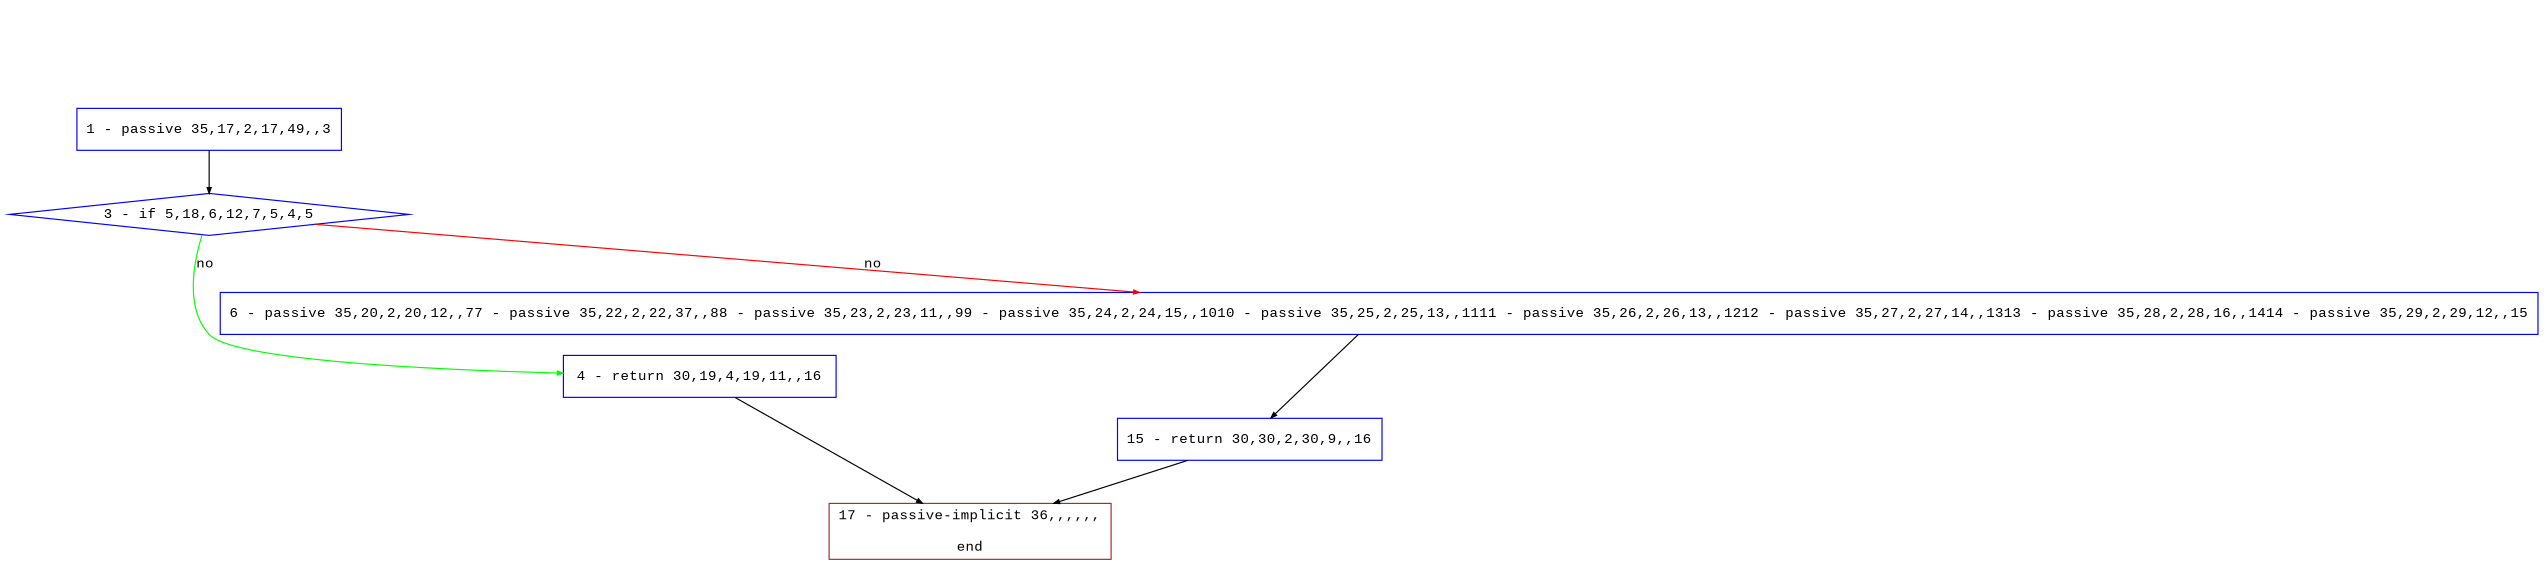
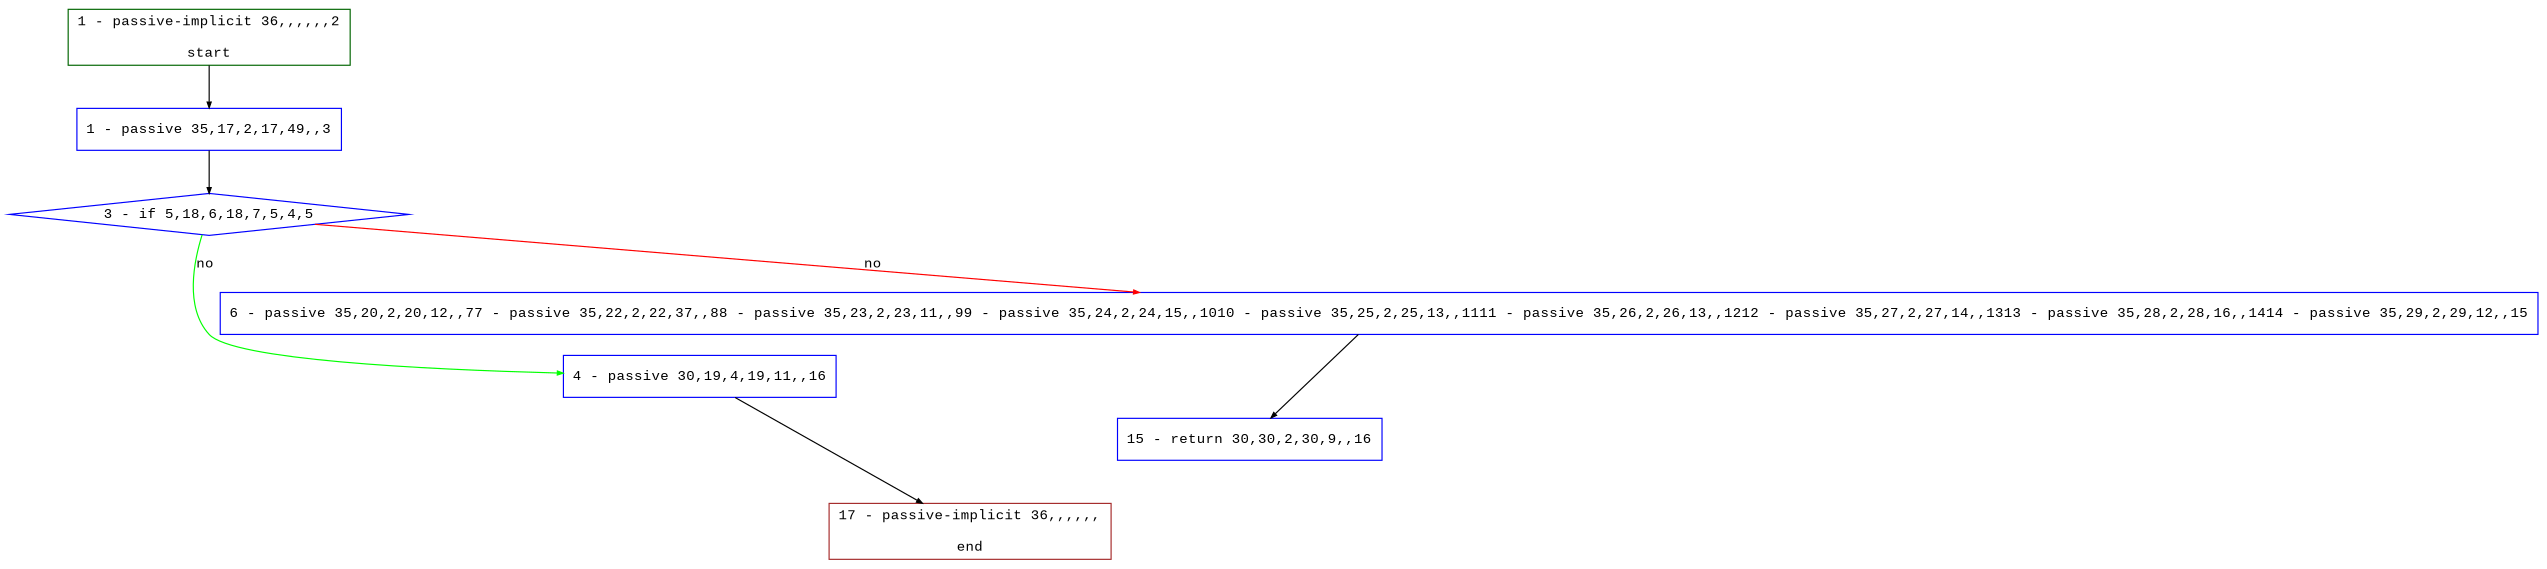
node "1 - passive-implicit 36,,,,,,2 start": added
node "3 - if 5,18,6,12,7,5,4,5": label "3 - if 5,18,6,12,7,5,4,5" -> "3 - if 5,18,6,18,7,5,4,5"
node "4 - return 30,19,4,19,11,,16": label "4 - return 30,19,4,19,11,,16" -> "4 - passive 30,19,4,19,11,,16"
edge "15 - return 30,30,2,30,9,,16" -> "17 - passive-implicit 36,,,,,, end": removed
